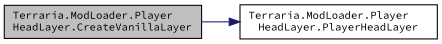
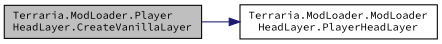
node "Terraria.ModLoader.Player HeadLayer.PlayerHeadLayer": label "Terraria.ModLoader.Player HeadLayer.PlayerHeadLayer" -> "Terraria.ModLoader.ModLoader HeadLayer.PlayerHeadLayer"
